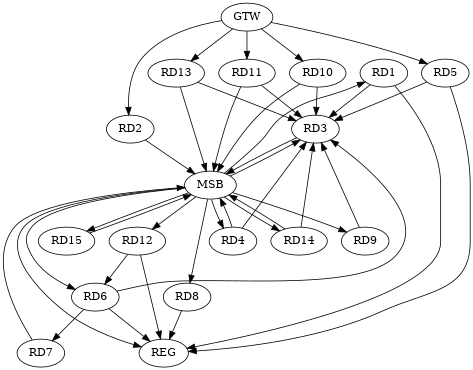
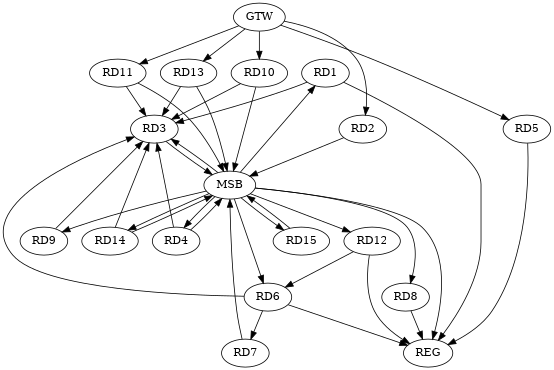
edge "RD5" -> "RD3": removed
